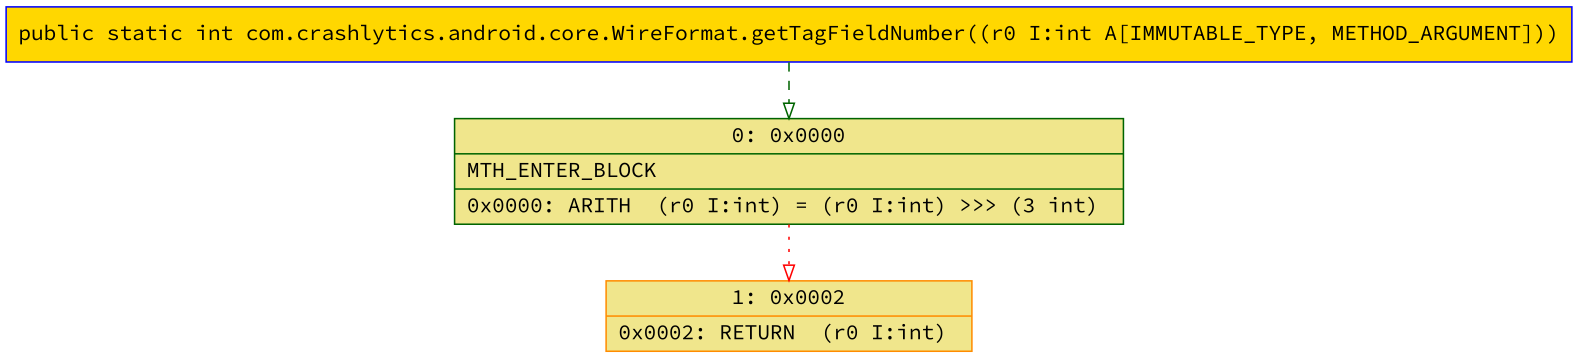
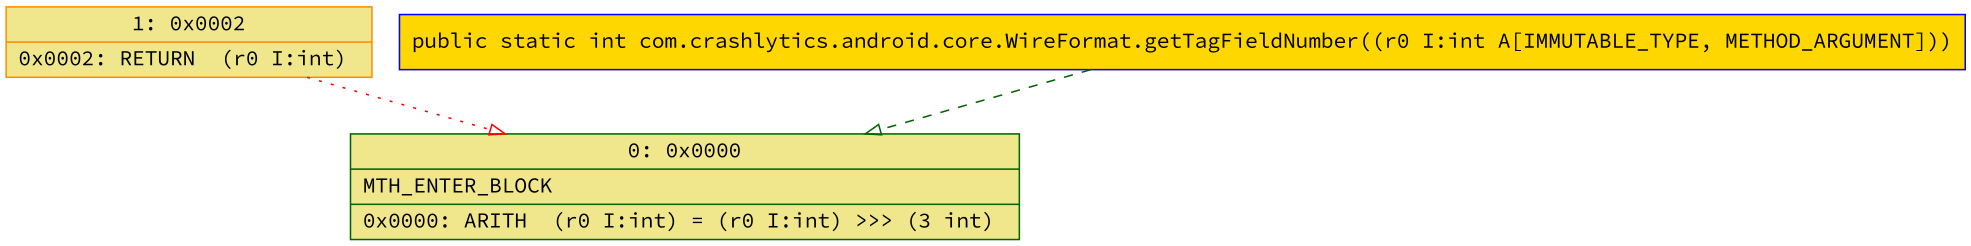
edge "0: 0x0000" -> "1: 0x0002": reversed
